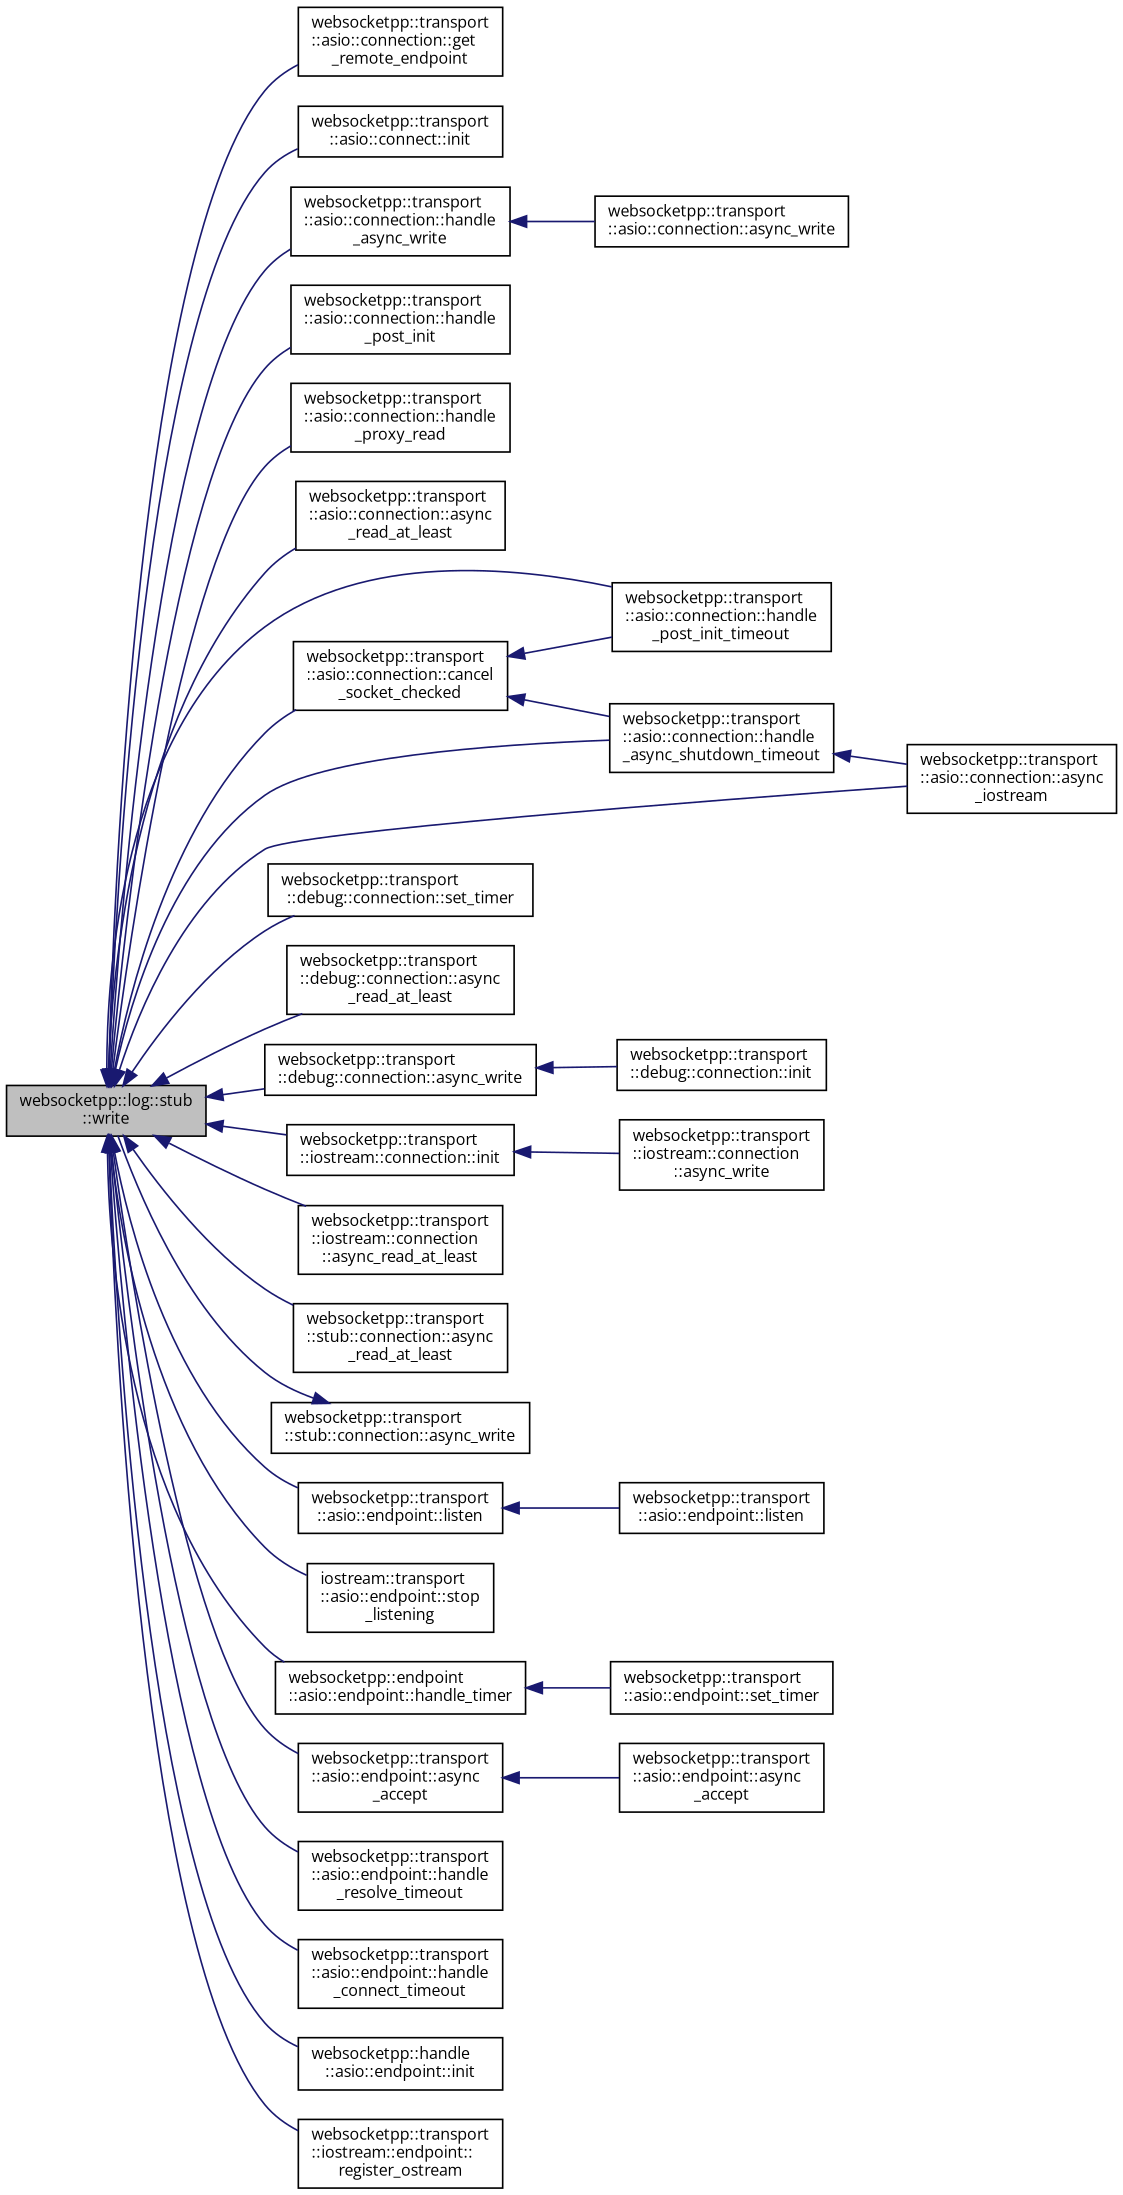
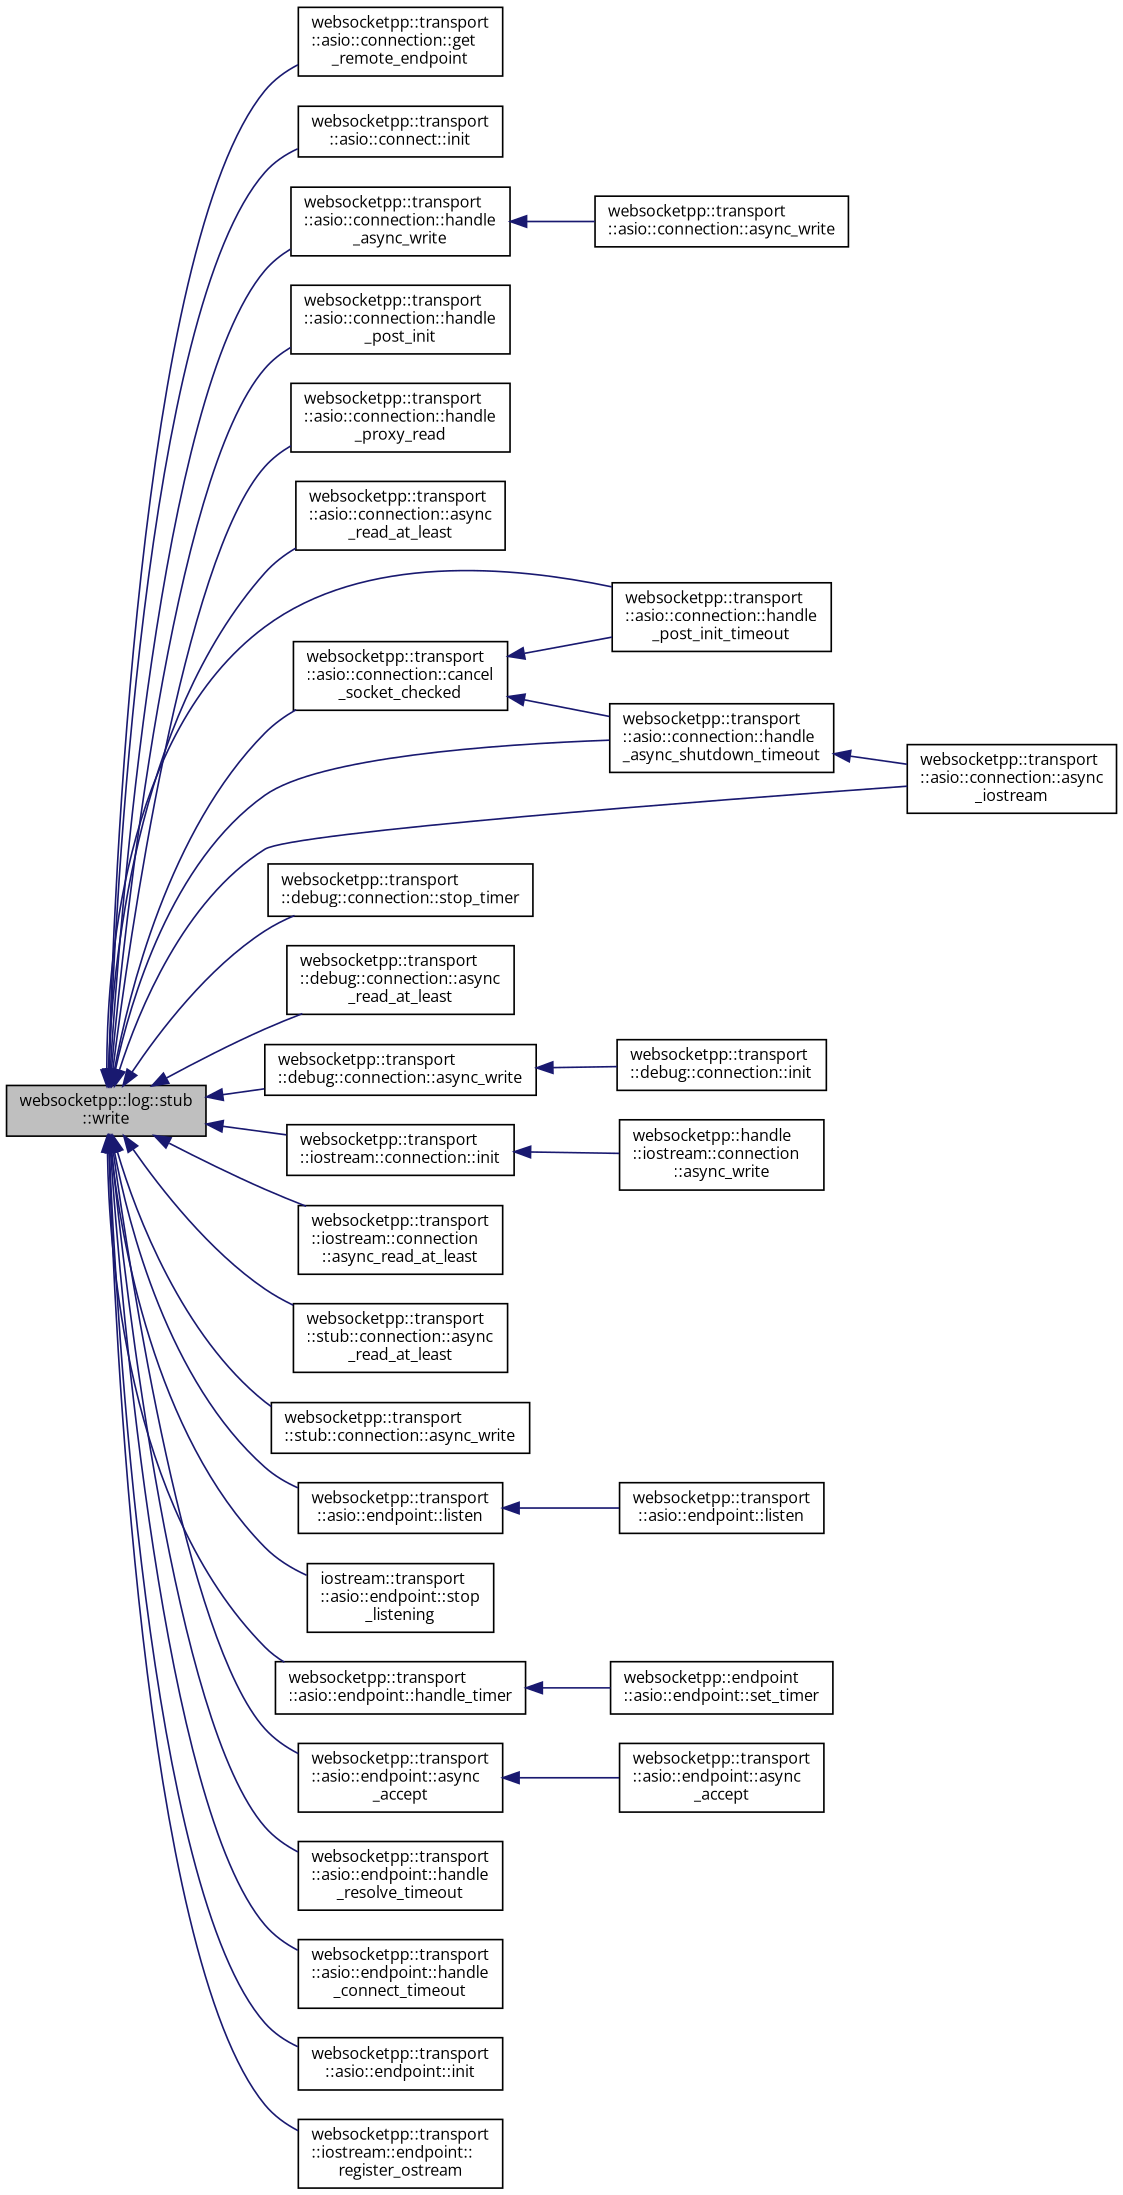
node "websocketpp::transport ::debug::connection::set_timer": label "websocketpp::transport ::debug::connection::set_timer" -> "websocketpp::transport ::debug::connection::stop_timer"
node "websocketpp::transport ::iostream::connection ::async_write": label "websocketpp::transport ::iostream::connection ::async_write" -> "websocketpp::handle ::iostream::connection ::async_write"
edge "websocketpp::log::stub ::write" -> "websocketpp::transport ::stub::connection::async_write": reversed
node "websocketpp::endpoint ::asio::endpoint::handle_timer": label "websocketpp::endpoint ::asio::endpoint::handle_timer" -> "websocketpp::transport ::asio::endpoint::handle_timer"
node "websocketpp::transport ::asio::endpoint::set_timer": label "websocketpp::transport ::asio::endpoint::set_timer" -> "websocketpp::endpoint ::asio::endpoint::set_timer"
node "websocketpp::handle ::asio::endpoint::init": label "websocketpp::handle ::asio::endpoint::init" -> "websocketpp::transport ::asio::endpoint::init"
